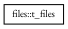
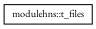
node "files::t_files": label "files::t_files" -> "modulehns::t_files"
